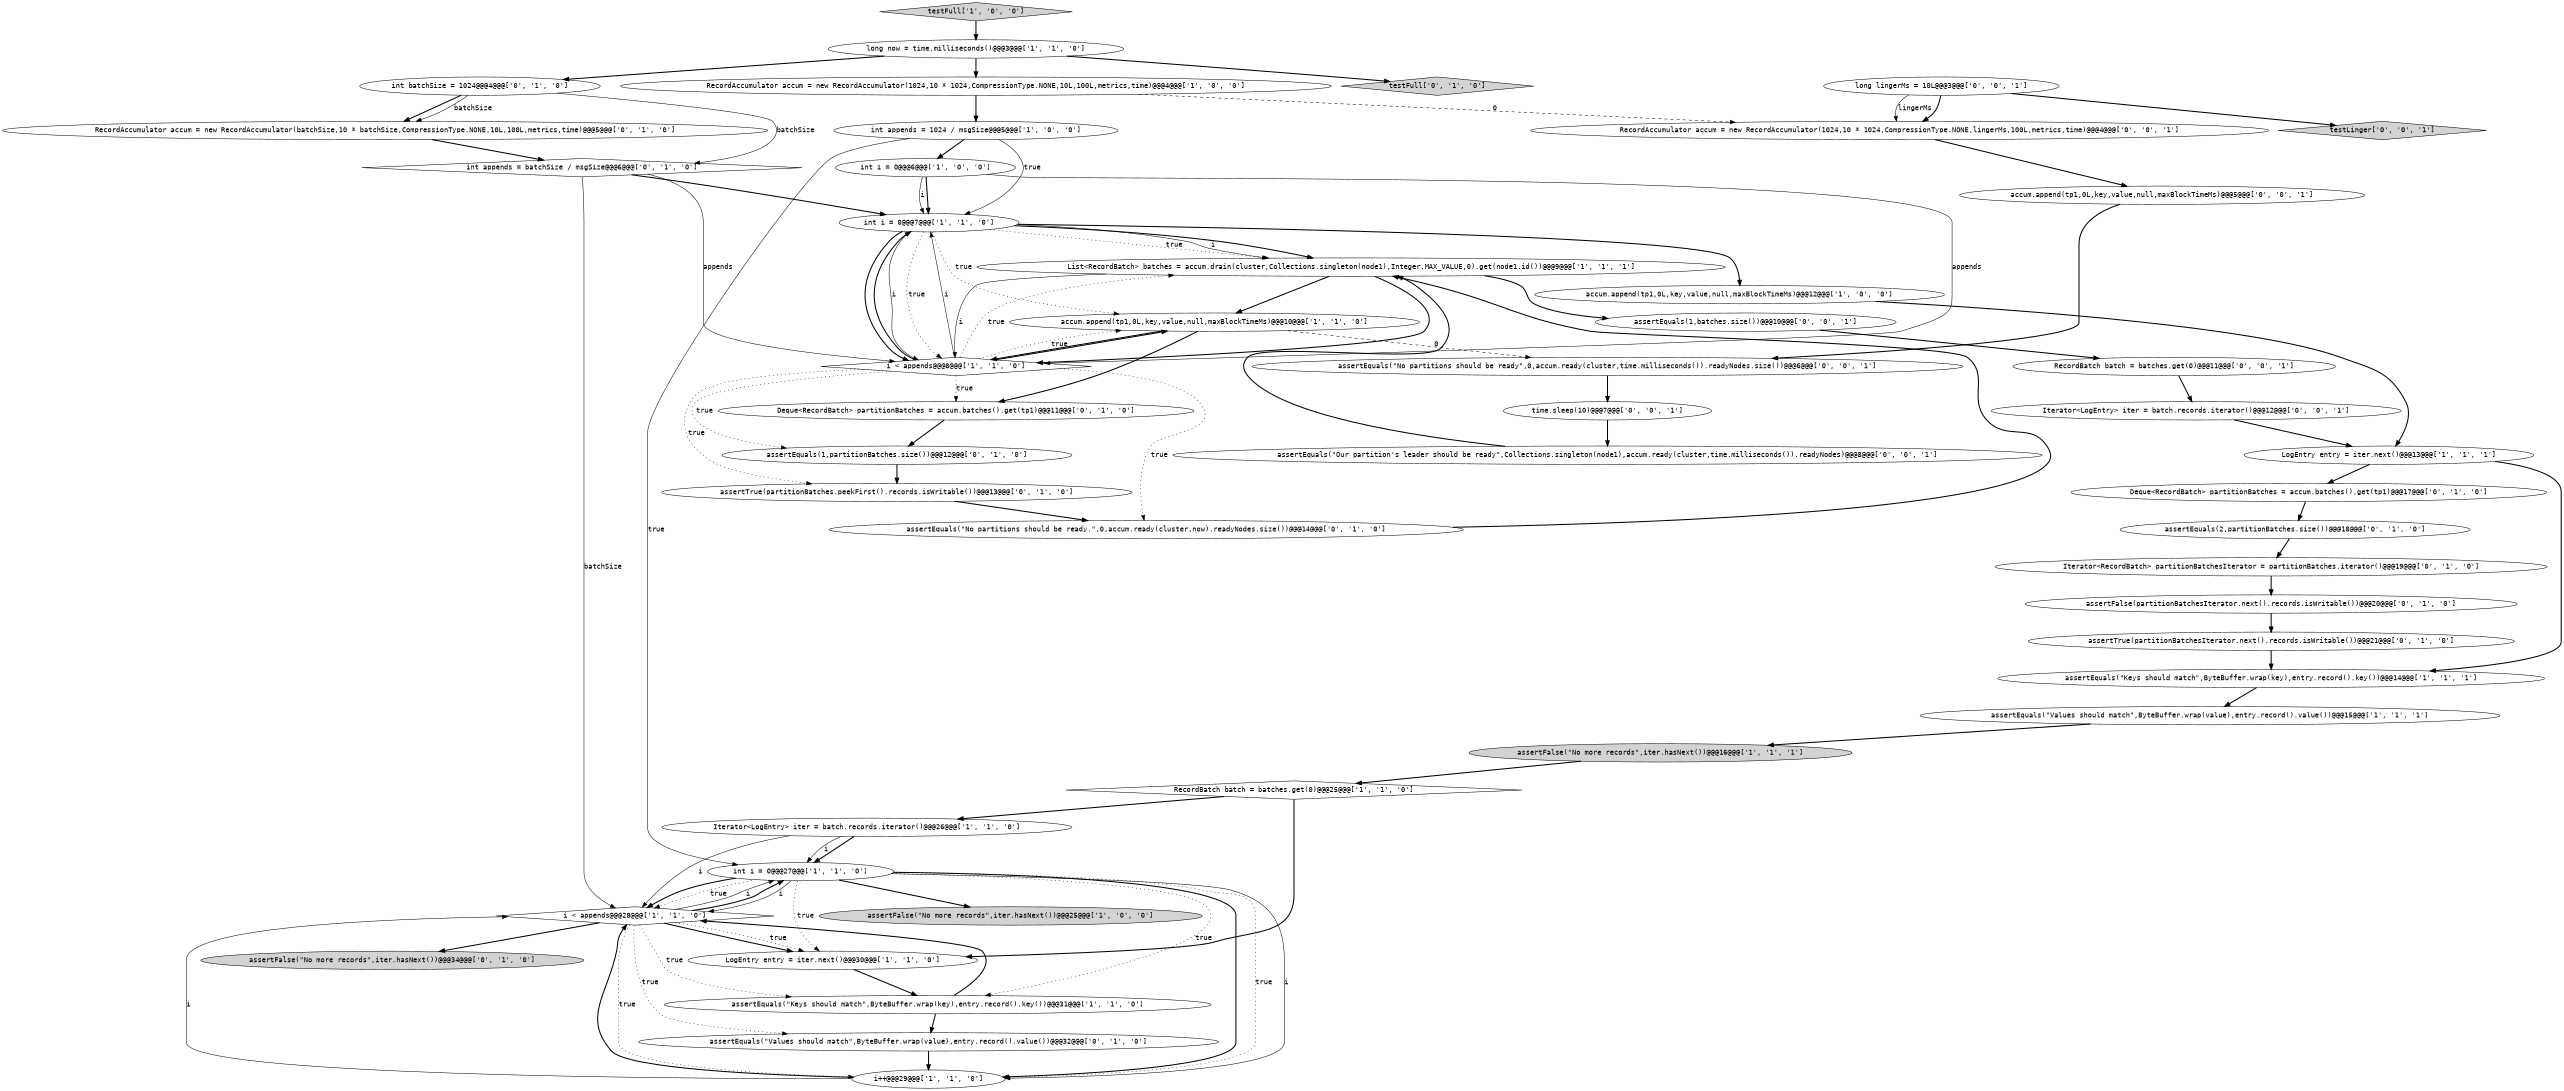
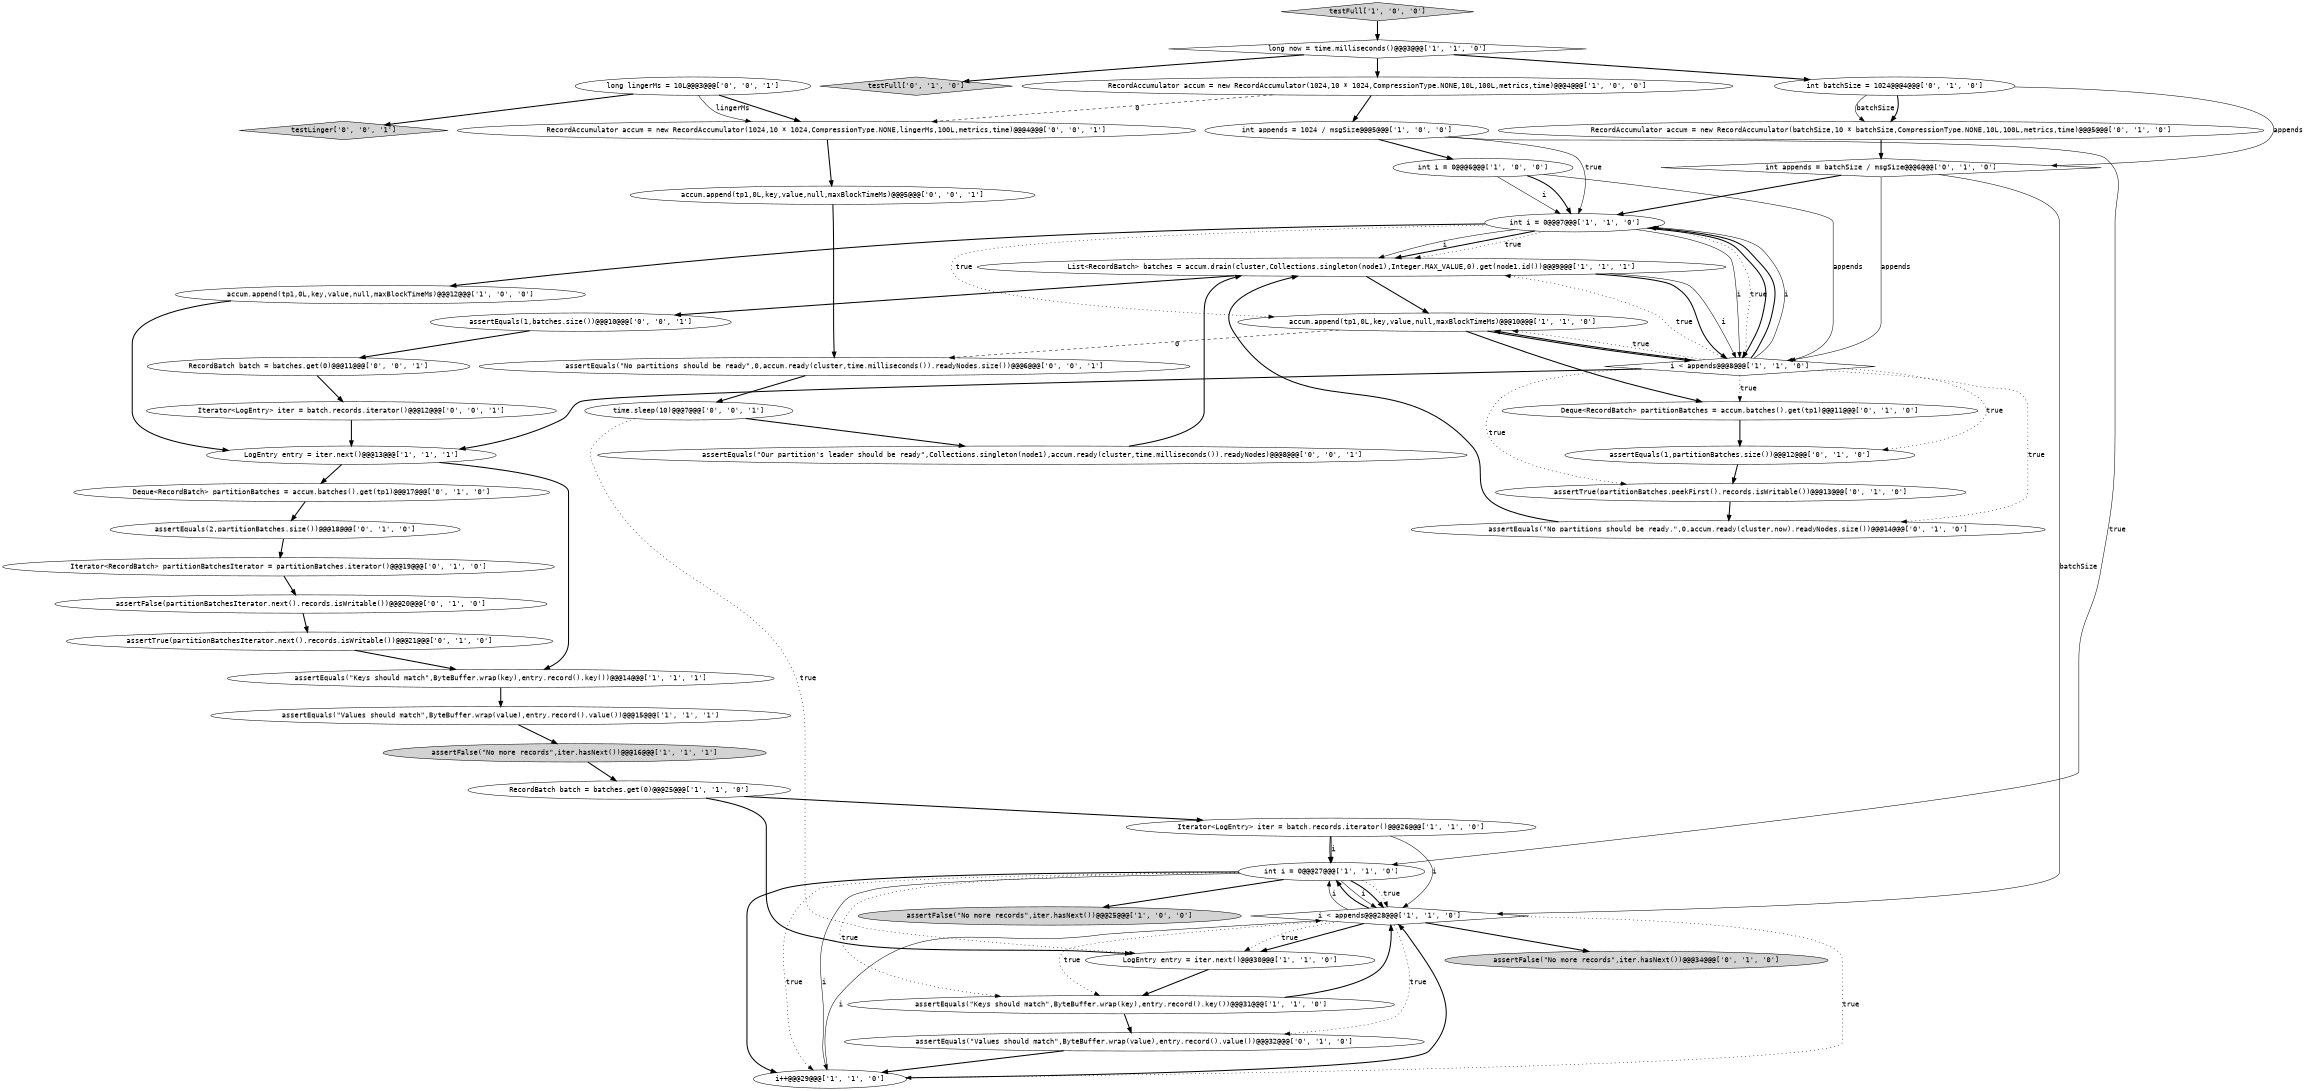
node "long now = time.milliseconds()@@@3@@@['1', '1', '0']": shape ellipse -> diamond
edge "int batchSize = 1024@@@4@@@['0', '1', '0']" -> "int appends = batchSize / msgSize@@@6@@@['0', '1', '0']": label "batchSize" -> "appends"
edge "i < appends@@@8@@@['1', '1', '0']" -> "LogEntry entry = iter.next()@@@13@@@['1', '1', '1']": added
node "RecordBatch batch = batches.get(0)@@@25@@@['1', '1', '0']": shape diamond -> ellipse
edge "int i = 0@@@27@@@['1', '1', '0']" -> "LogEntry entry = iter.next()@@@30@@@['1', '1', '0']": now "time.sleep(10)@@@7@@@['0', '0', '1']" -> "LogEntry entry = iter.next()@@@30@@@['1', '1', '0']"
